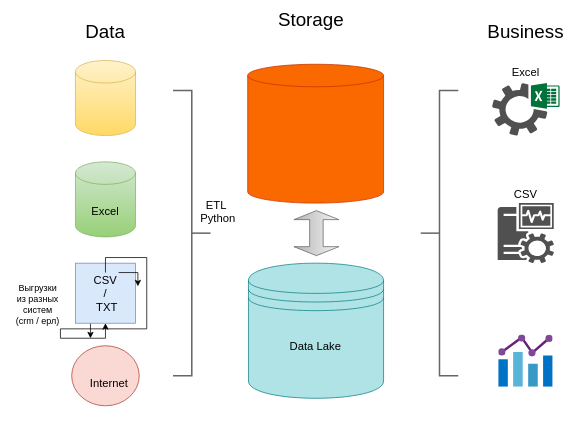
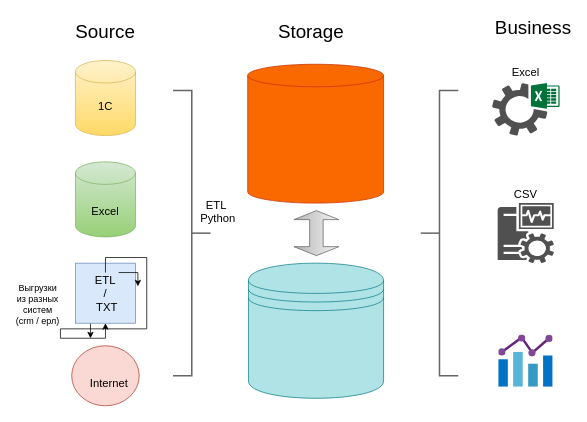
node "Storage": moved (311, 19) -> (311, 30)
node "Data": label "Data" -> "Source"
node "Business": moved (525, 30) -> (533, 27)
node "1C": added
node "CSV / TXT": label "CSV / TXT" -> "ETL / TXT"
node "Data Lake": removed
